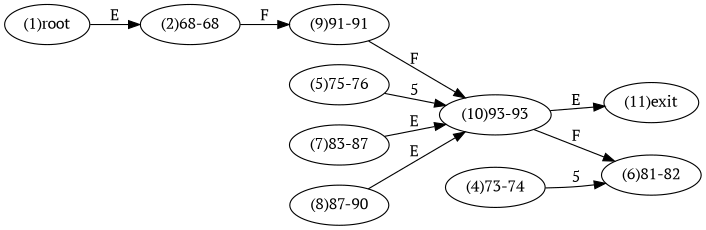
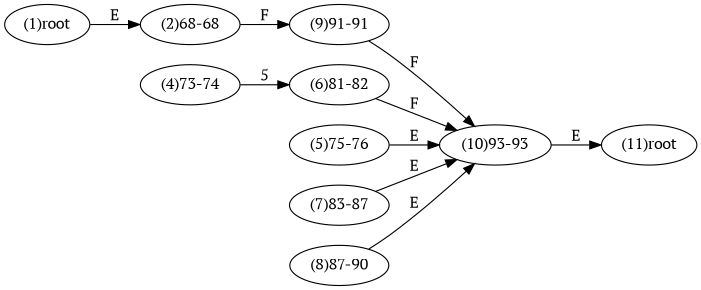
edge "(5)75-76" -> "(10)93-93": label "5" -> "E"
node "(11)exit": label "(11)exit" -> "(11)root"
edge "(10)93-93" -> "(6)81-82": reversed
